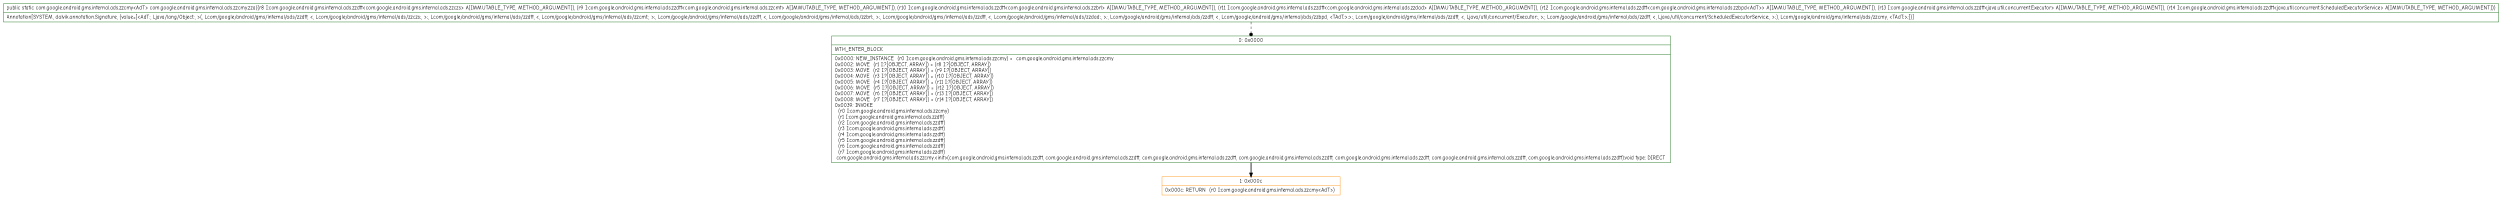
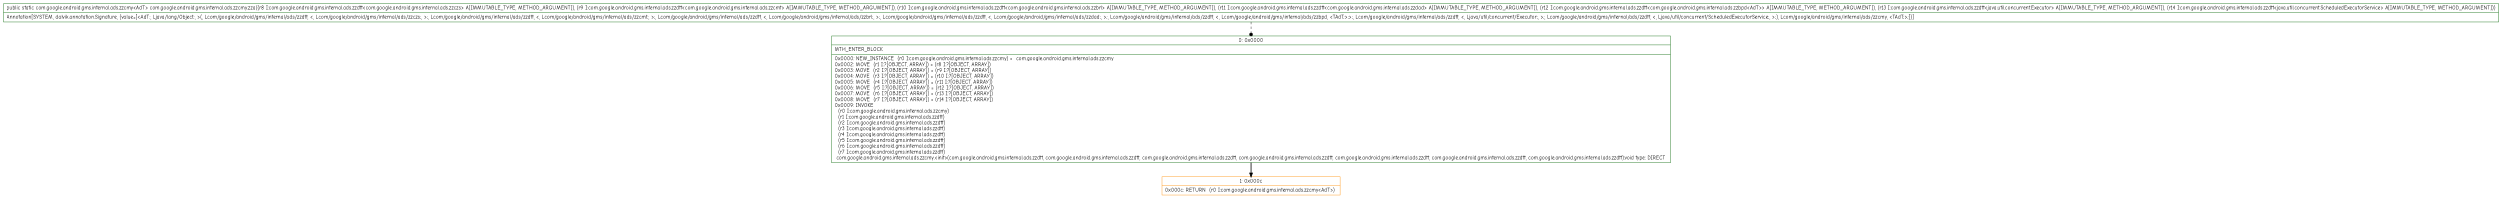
node "0: 0x0000": text "0x0039: INVOKE" -> "0x0009: INVOKE"
